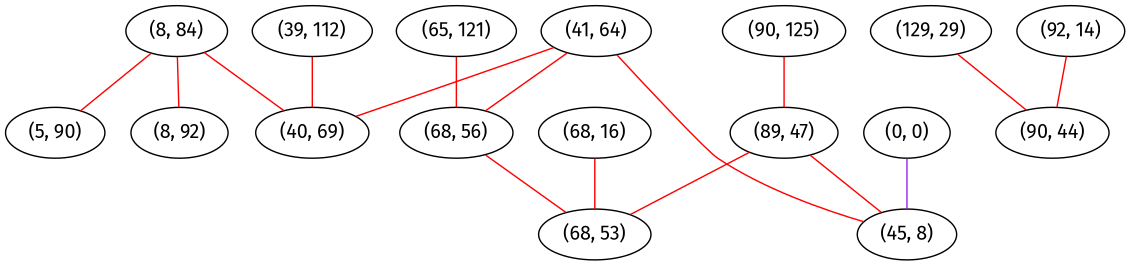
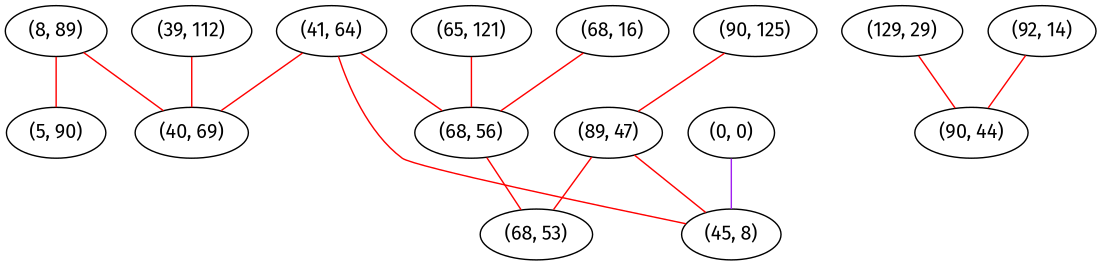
node "(8, 84)": label "(8, 84)" -> "(8, 89)"
node "(8, 92)": removed
edge "(68, 16)" -- "(68, 53)": now "(68, 16)" -- "(68, 56)"
